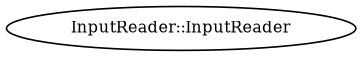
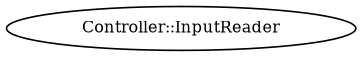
node "InputReader::InputReader": label "InputReader::InputReader" -> "Controller::InputReader"
